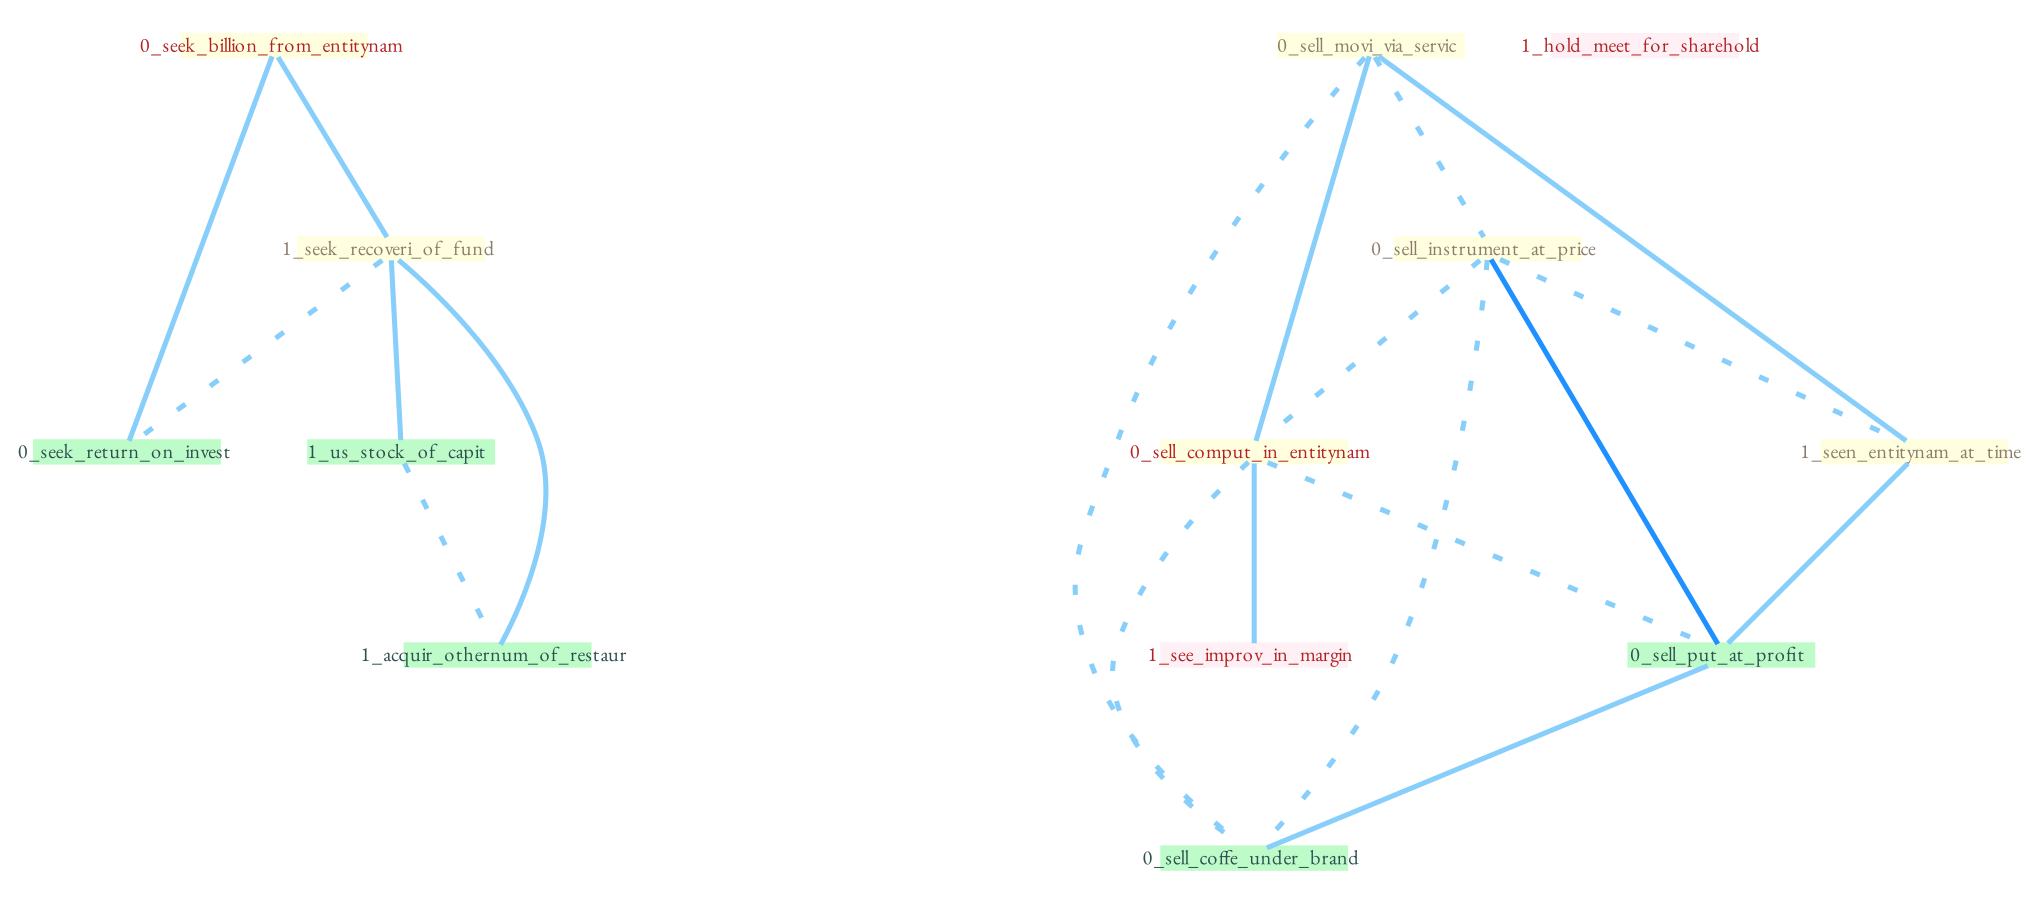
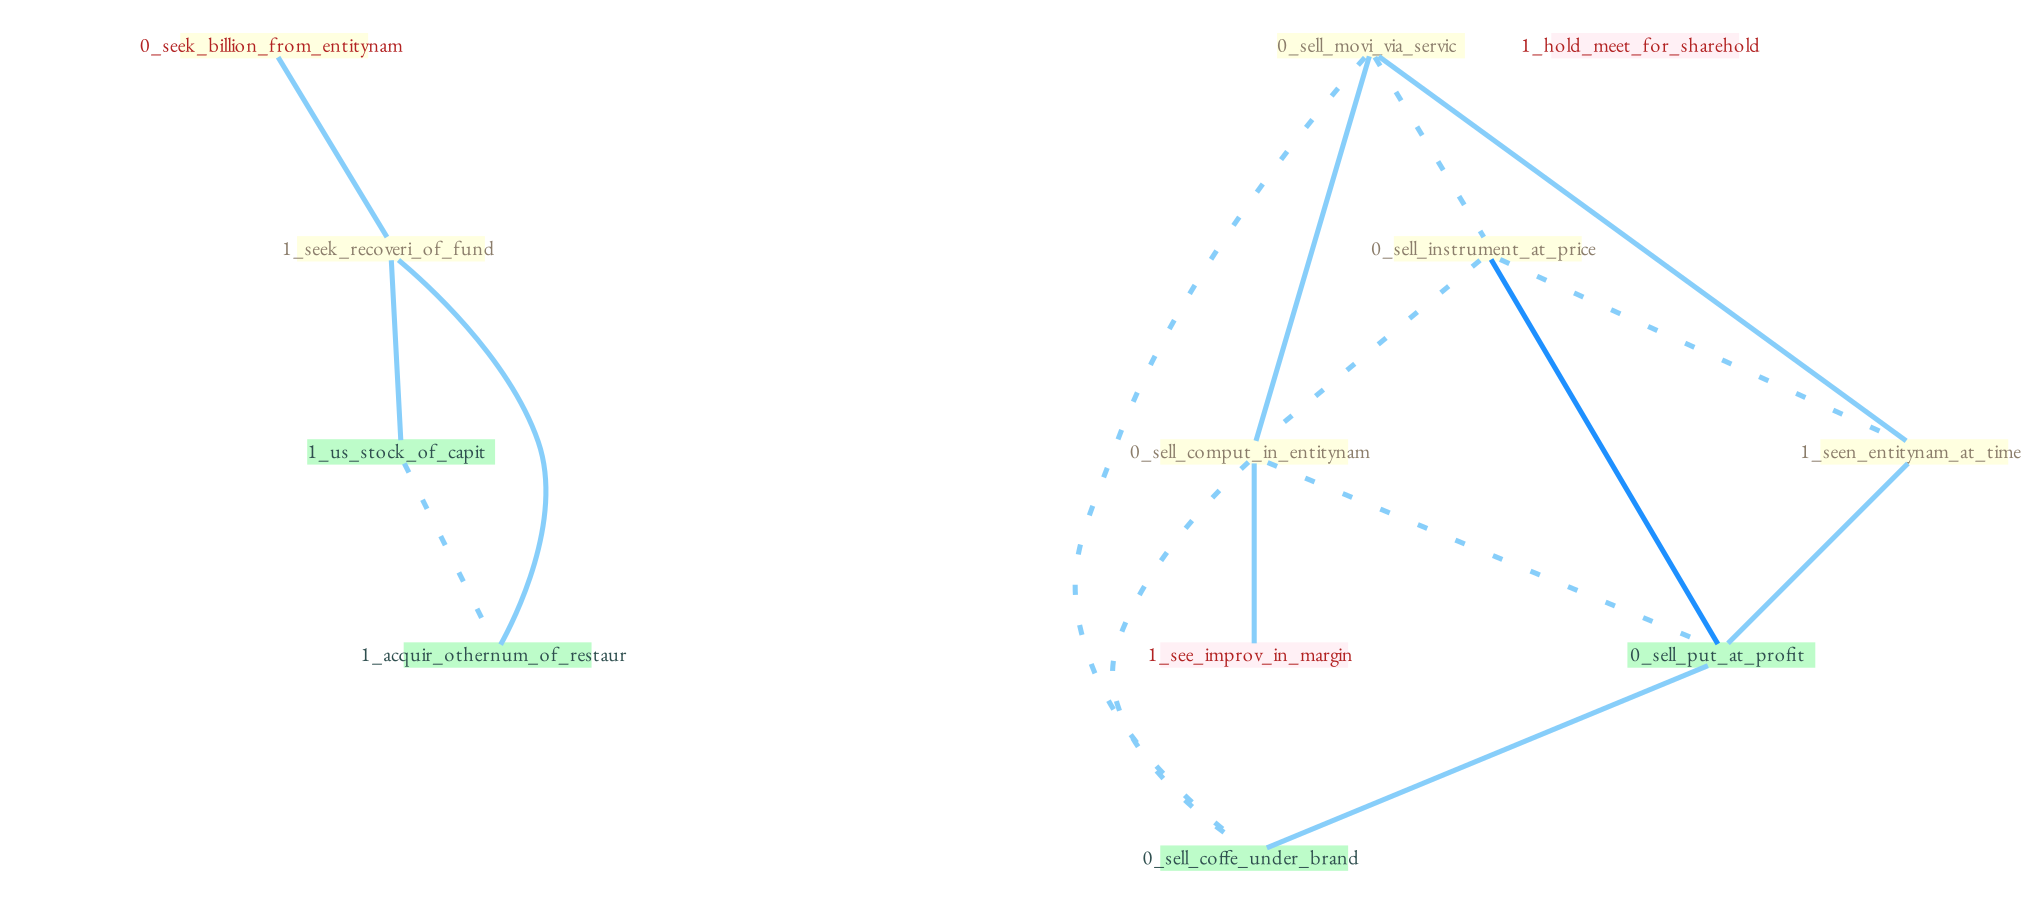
node "0_seek_return_on_invest": removed
node "0_sell_comput_in_entitynam": fontcolor #b22222 -> #8b7d6b
edge "0_sell_instrument_at_price" -- "0_sell_coffe_under_brand": removed
